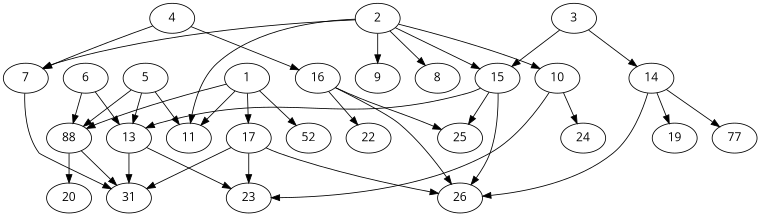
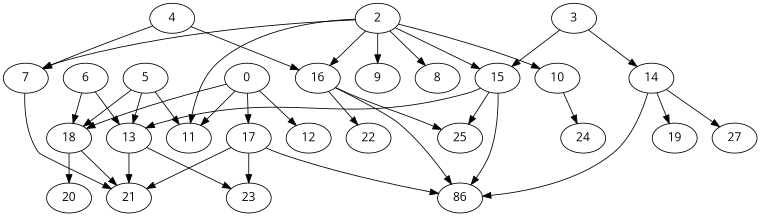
edge "2" -> "16": added
node "1": label "1" -> "0"
node "88": label "88" -> "18"
node "52": label "52" -> "12"
node "77": label "77" -> "27"
edge "10" -> "23": removed
node "31": label "31" -> "21"
node "26": label "26" -> "86"
